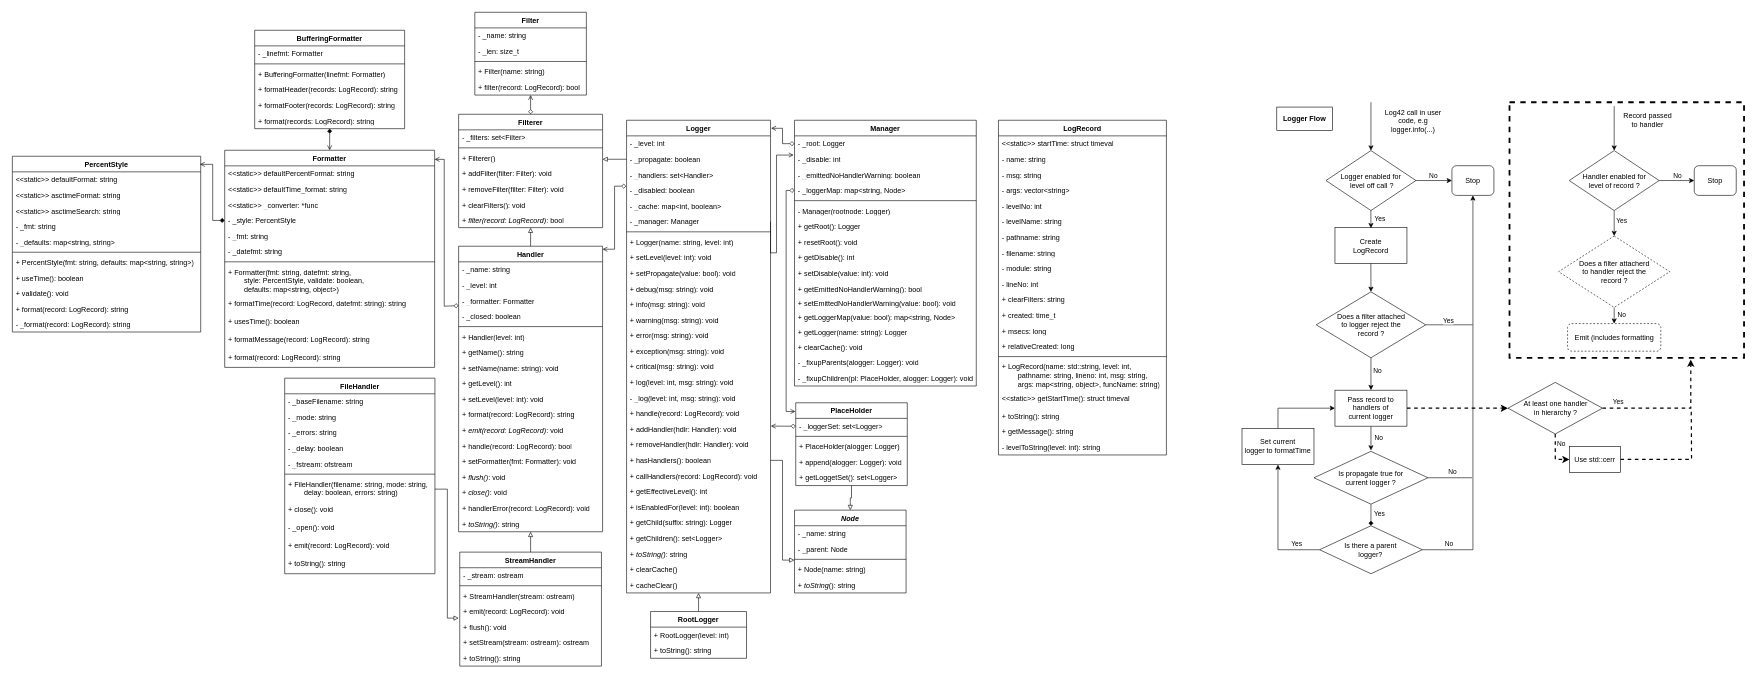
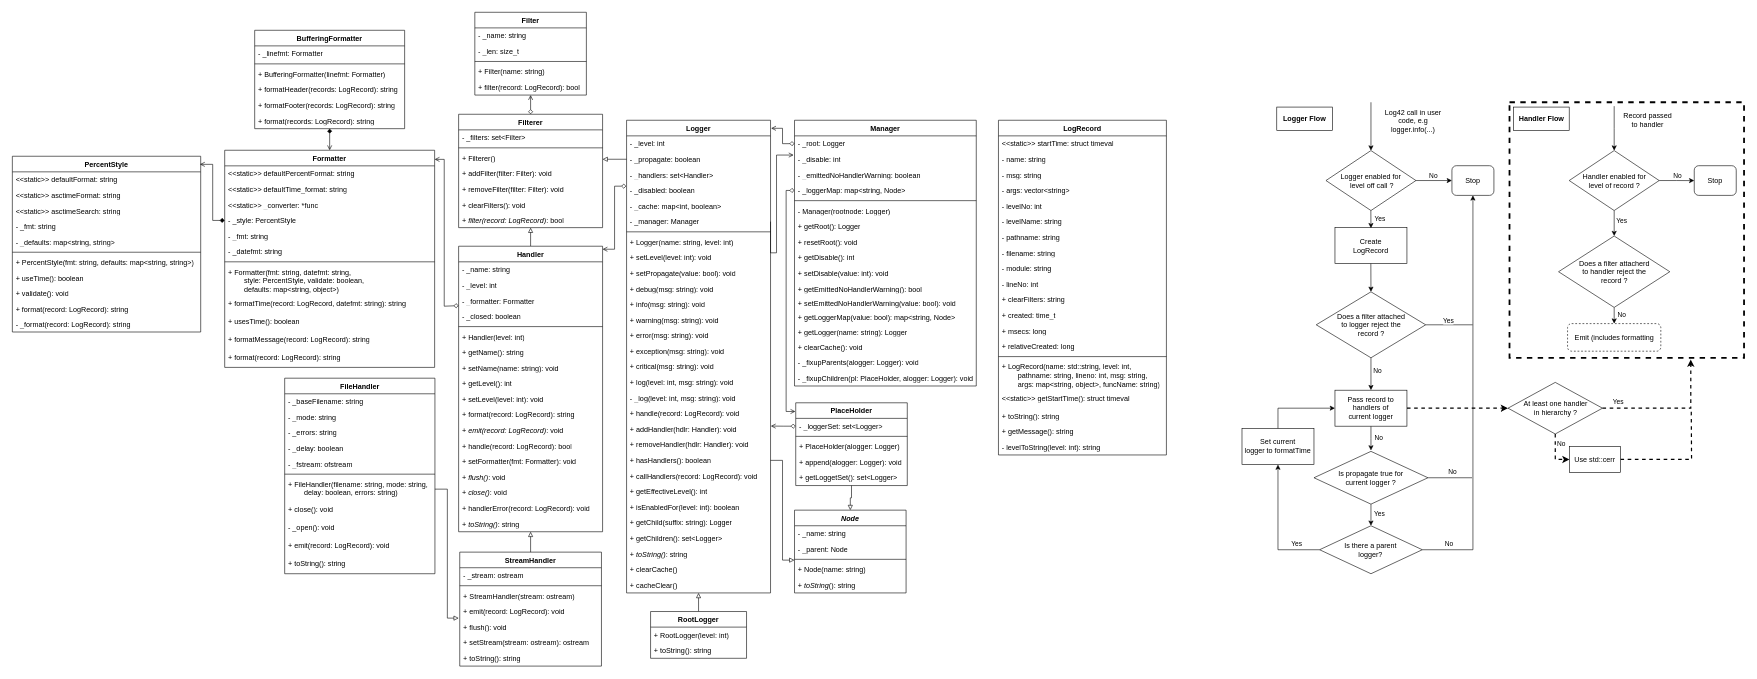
node "Handler Flow": added
node "Does a filter attacherd to handler reject the record ?": style dashed -> solid
edge "Is propagate true for current logger ?" -> "Is there a parent logger?": arrowhead diamond -> classic
